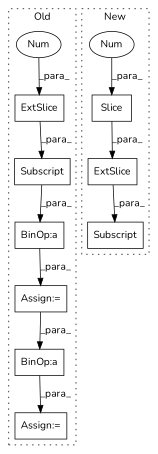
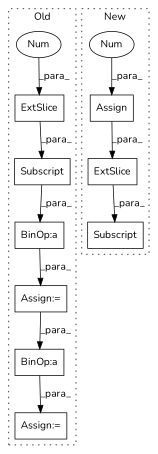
node "Slice": label "Slice" -> "Assign"
